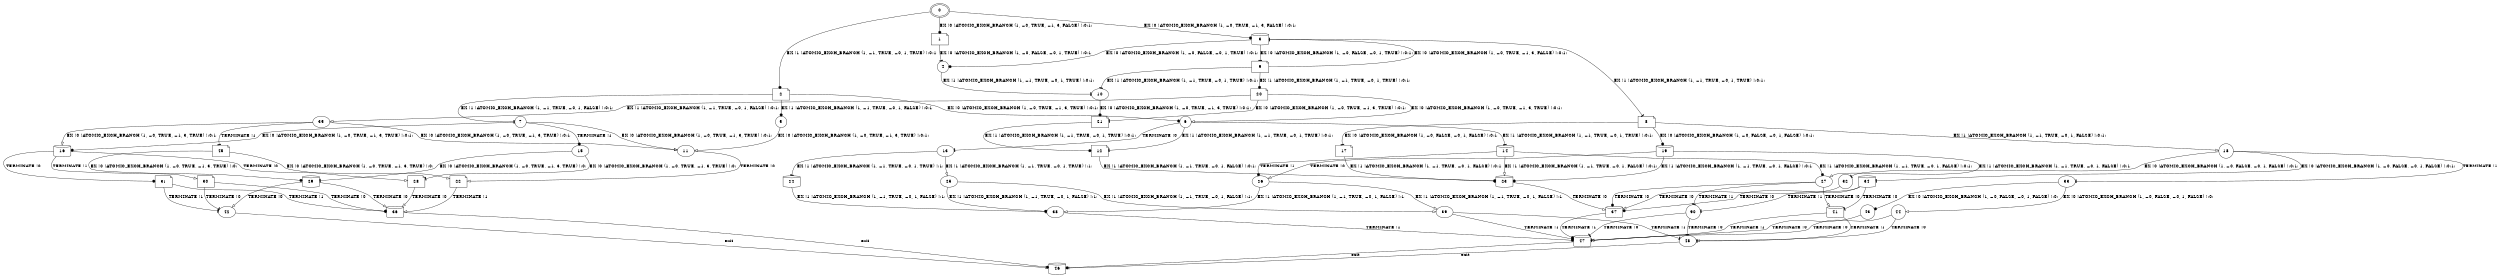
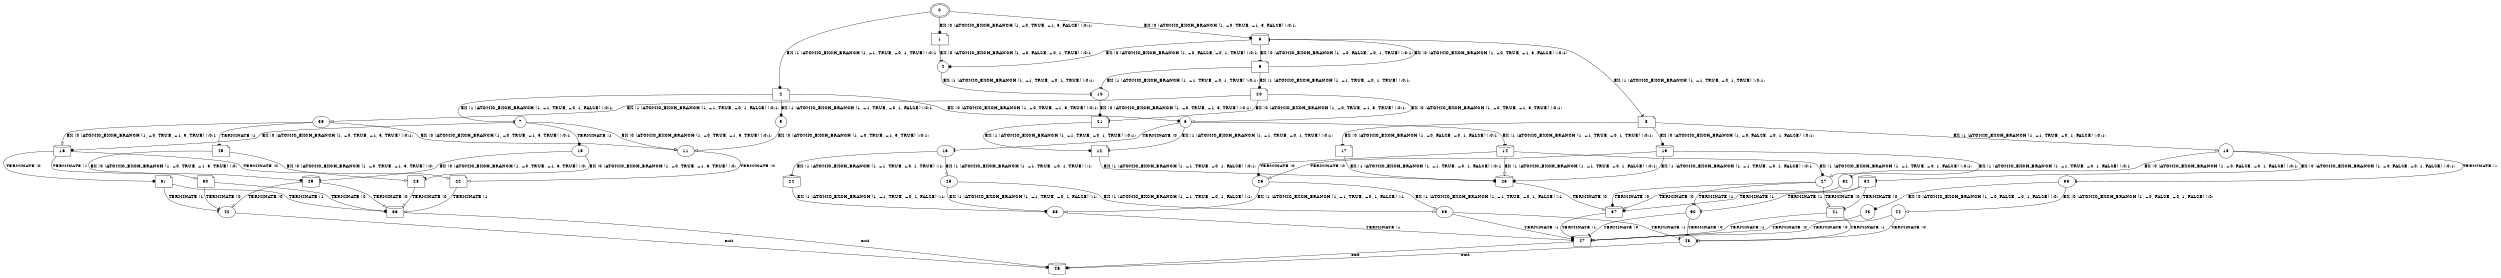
edge "14" -> "26": label "TERMINATE !1" -> "TERMINATE !0"
edge "34" -> "37": label "TERMINATE !0" -> "TERMINATE !1"
